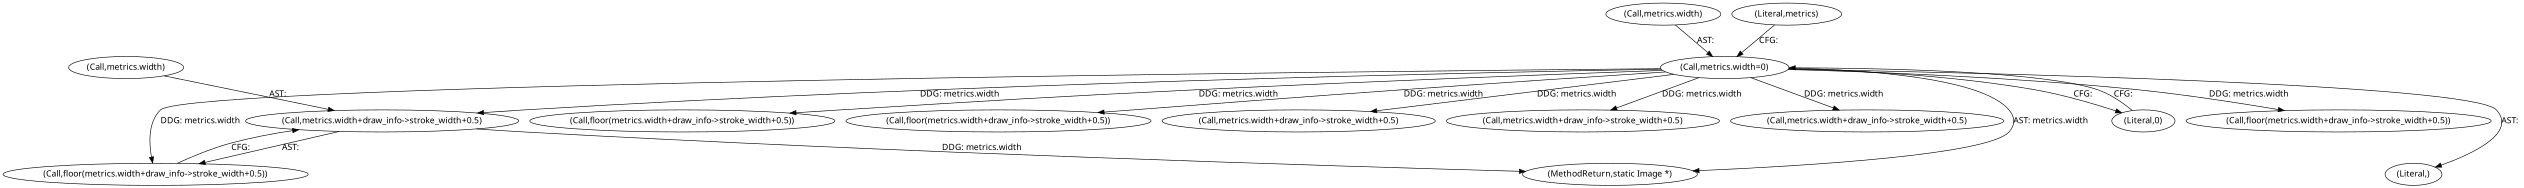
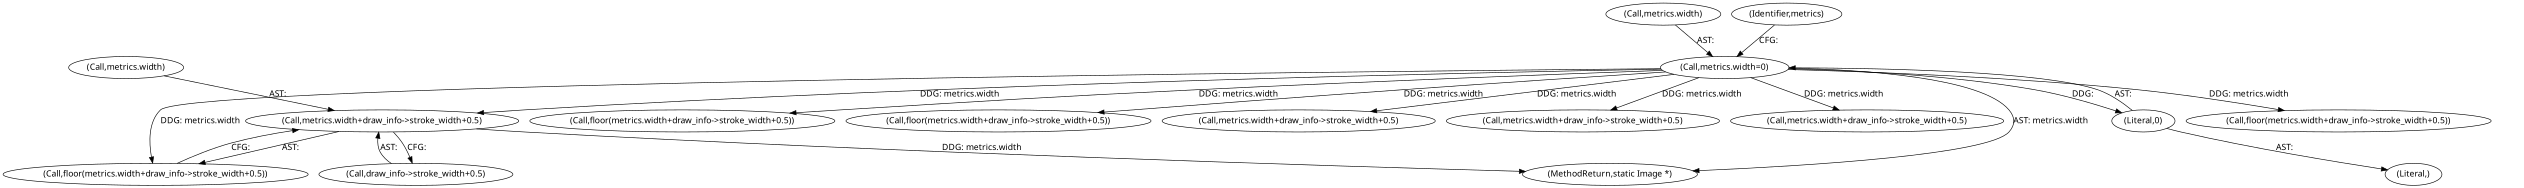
node "(Literal,metrics)": label "(Literal,metrics)" -> "(Identifier,metrics)"
edge "(Call,metrics.width=0)" -> "(Literal,)": now "(Literal,0)" -> "(Literal,)"
edge "(Call,metrics.width=0)" -> "(Literal,0)": label "CFG: " -> "DDG: "
edge "(Literal,0)" -> "(Call,metrics.width=0)": label "CFG: " -> "AST: "
node "(Call,draw_info->stroke_width+0.5)": added
